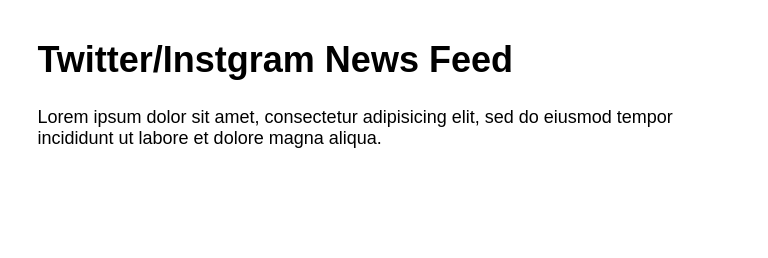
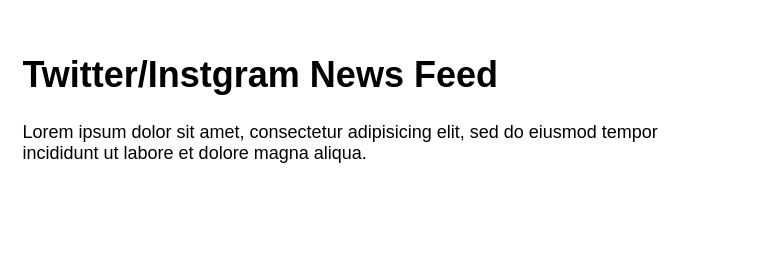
node "Twitter/Instgram News FeedLorem ipsum dolor sit amet, consectetur adipisicing elit, sed do eiusmod tempor incididunt ut labore et dolore magna aliqua.": moved (383, 128) -> (368, 143)
